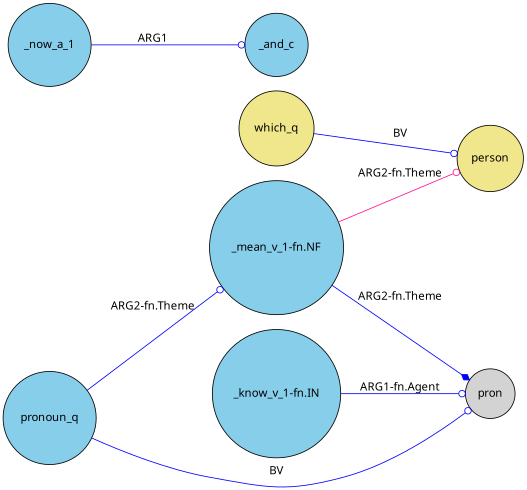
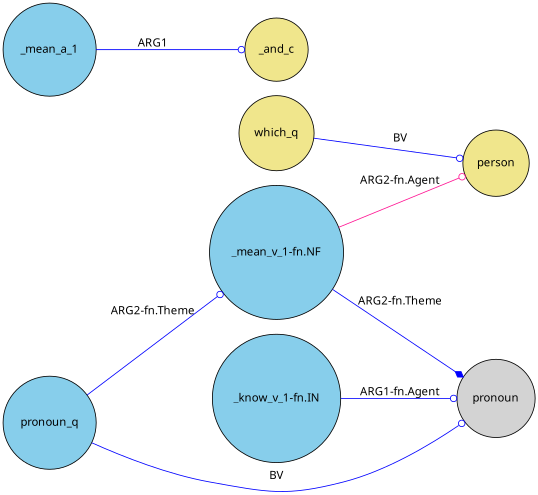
node "_now_a_1": label "_now_a_1" -> "_mean_a_1"
node "_and_c": fillcolor skyblue -> khaki
edge "_mean_v_1-fn.NF" -> "person": label "ARG2-fn.Theme" -> "ARG2-fn.Agent"
node "pron": label "pron" -> "pronoun"
